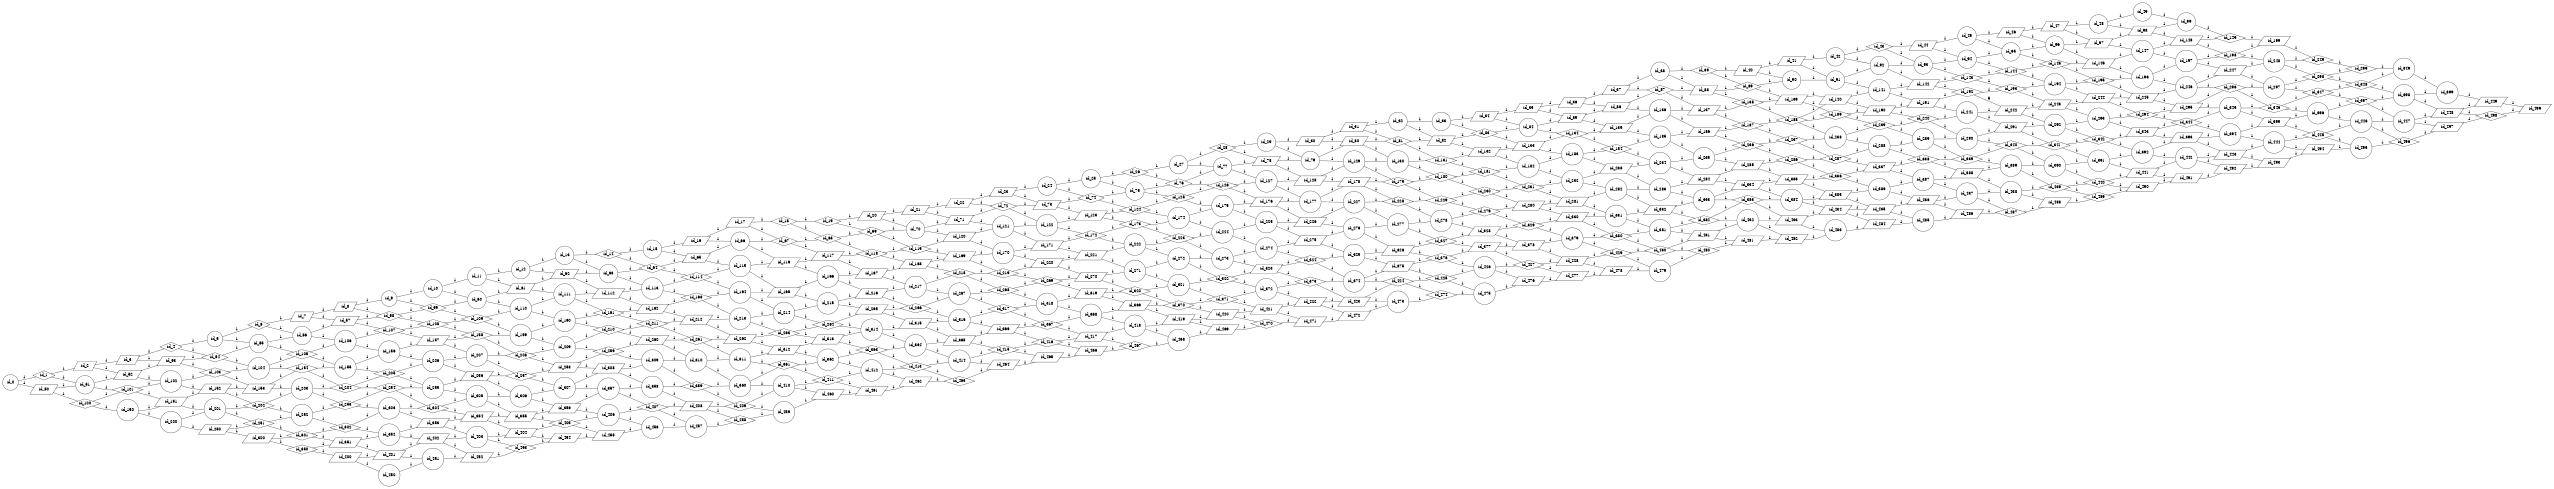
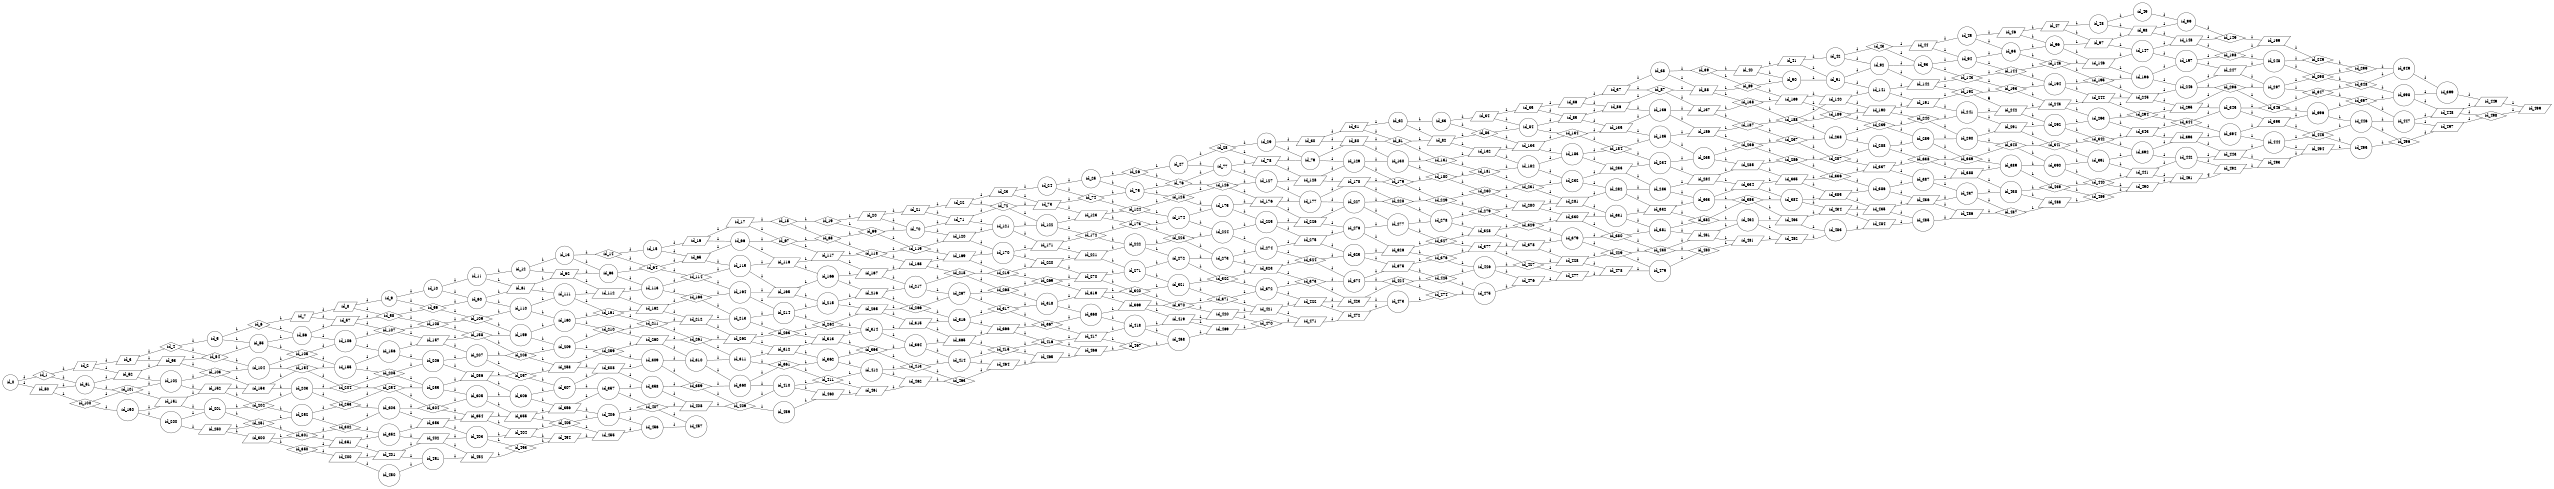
edge "id_492" -- "id_491": label "1" -> "4"
node "id_458": removed
